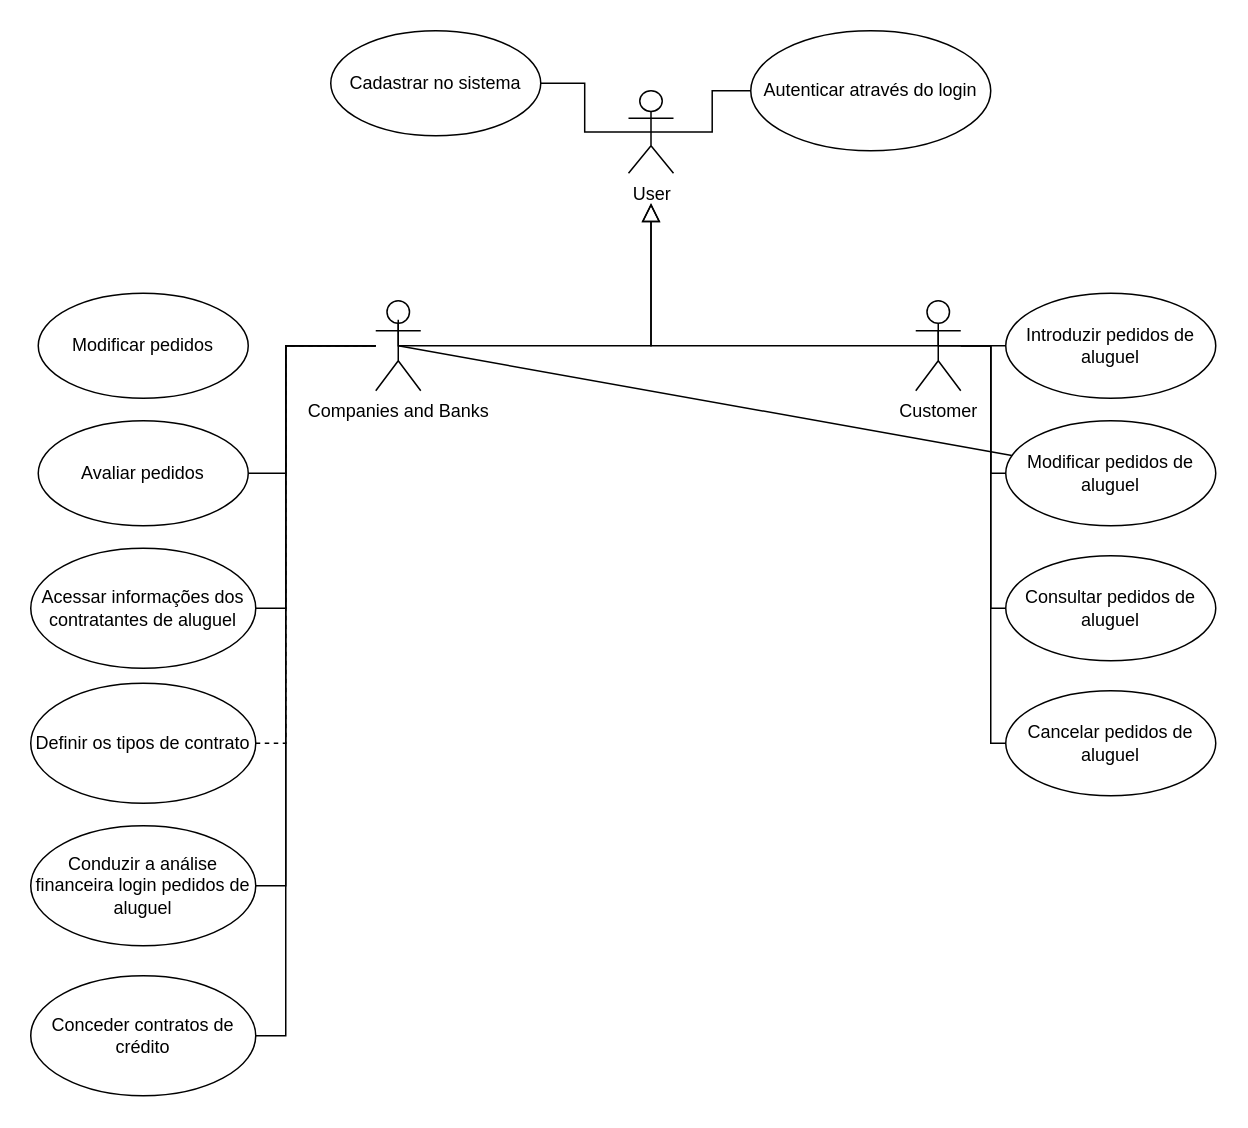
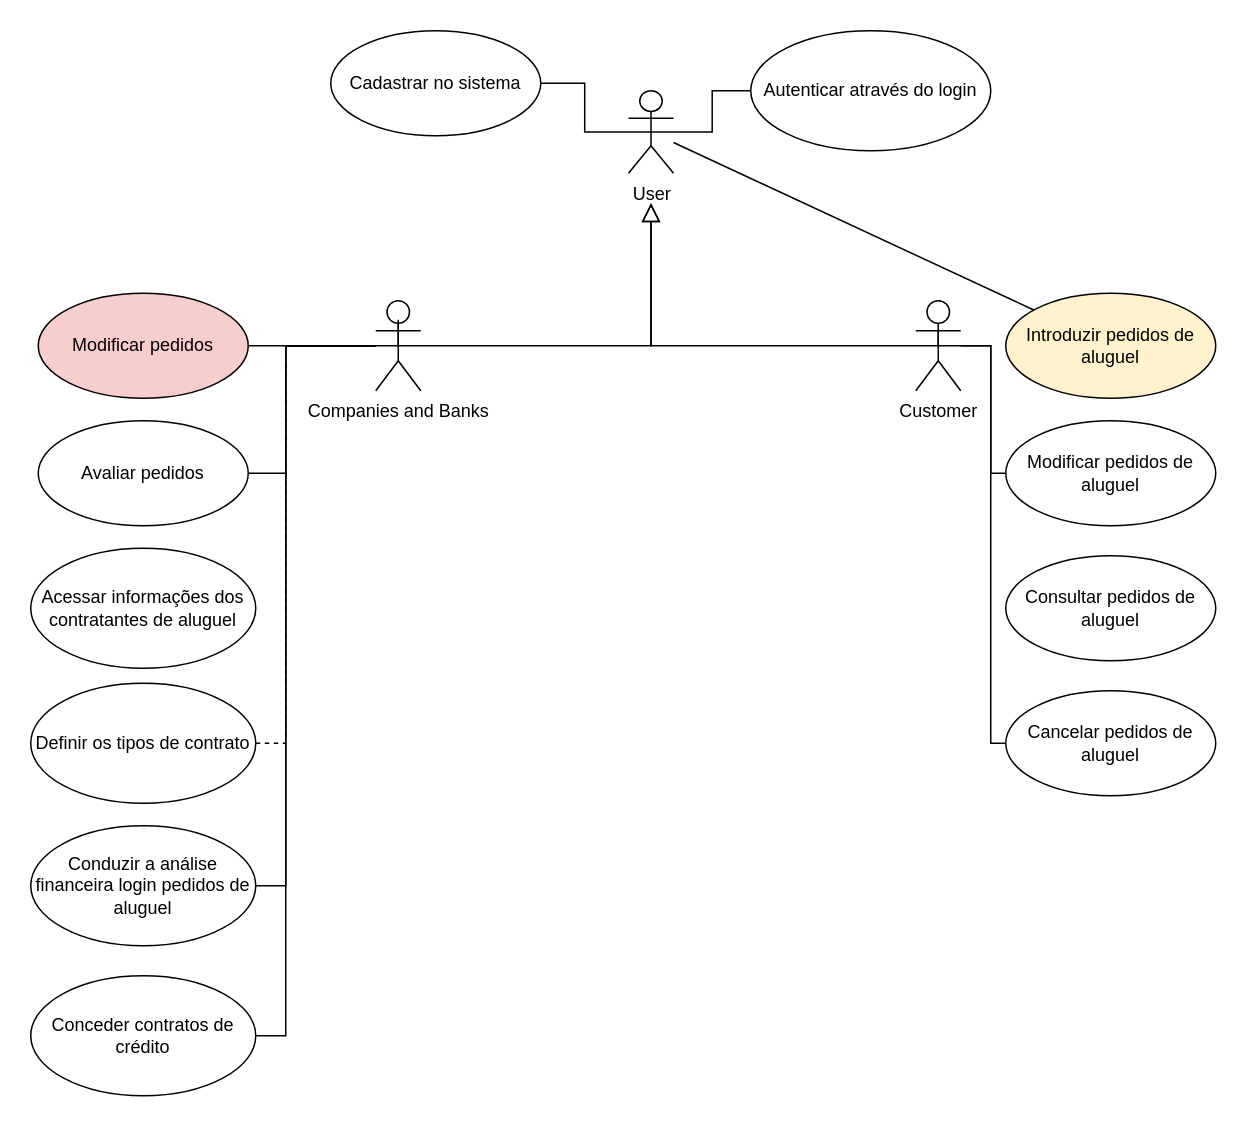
node "Modificar pedidos": fillcolor #ffffff -> #f8cecc
edge "Customer" -- "Introduzir pedidos de aluguel": now "User" -- "Introduzir pedidos de aluguel"
node "Introduzir pedidos de aluguel": fillcolor #ffffff -> #fff2cc
edge "Companies and Banks" -- "Modificar pedidos de aluguel": now "Companies and Banks" -- "Modificar pedidos"
edge "Companies and Banks" -- "Acessar informações dos contratantes de aluguel": removed
edge "Customer" -- "Consultar pedidos de aluguel": removed
